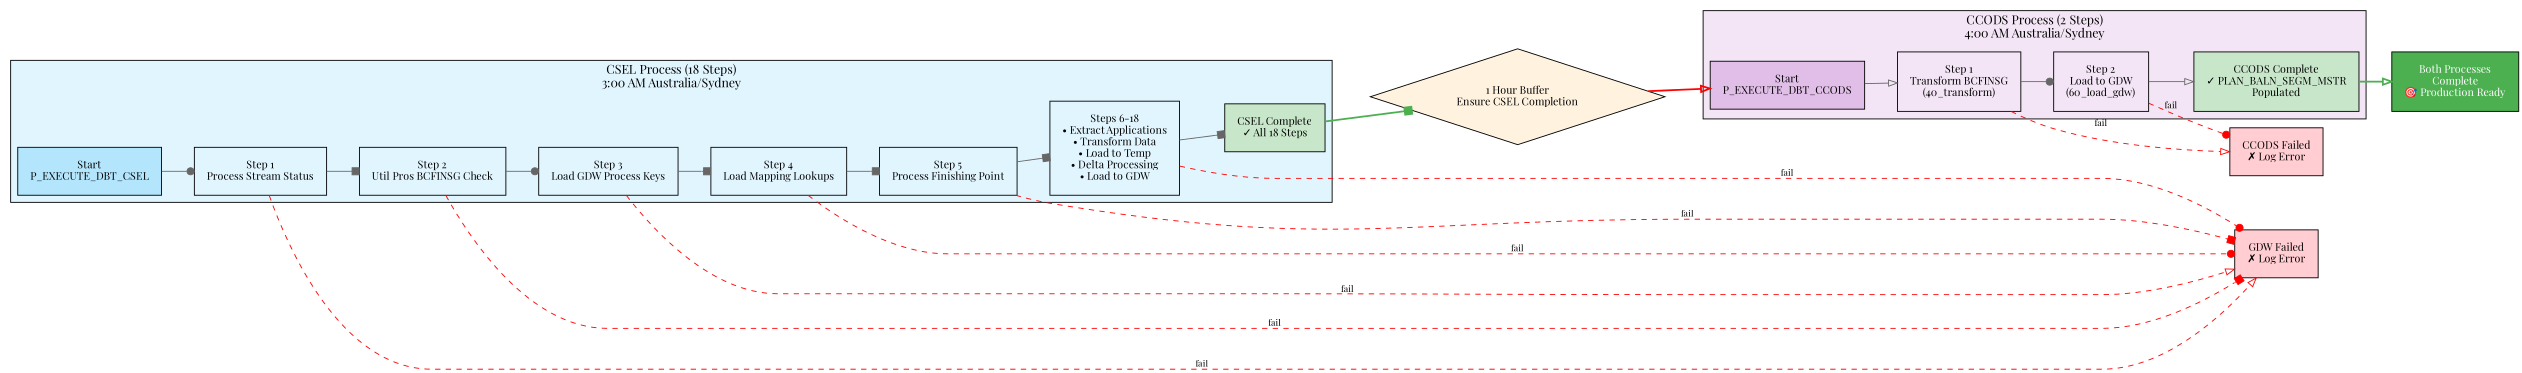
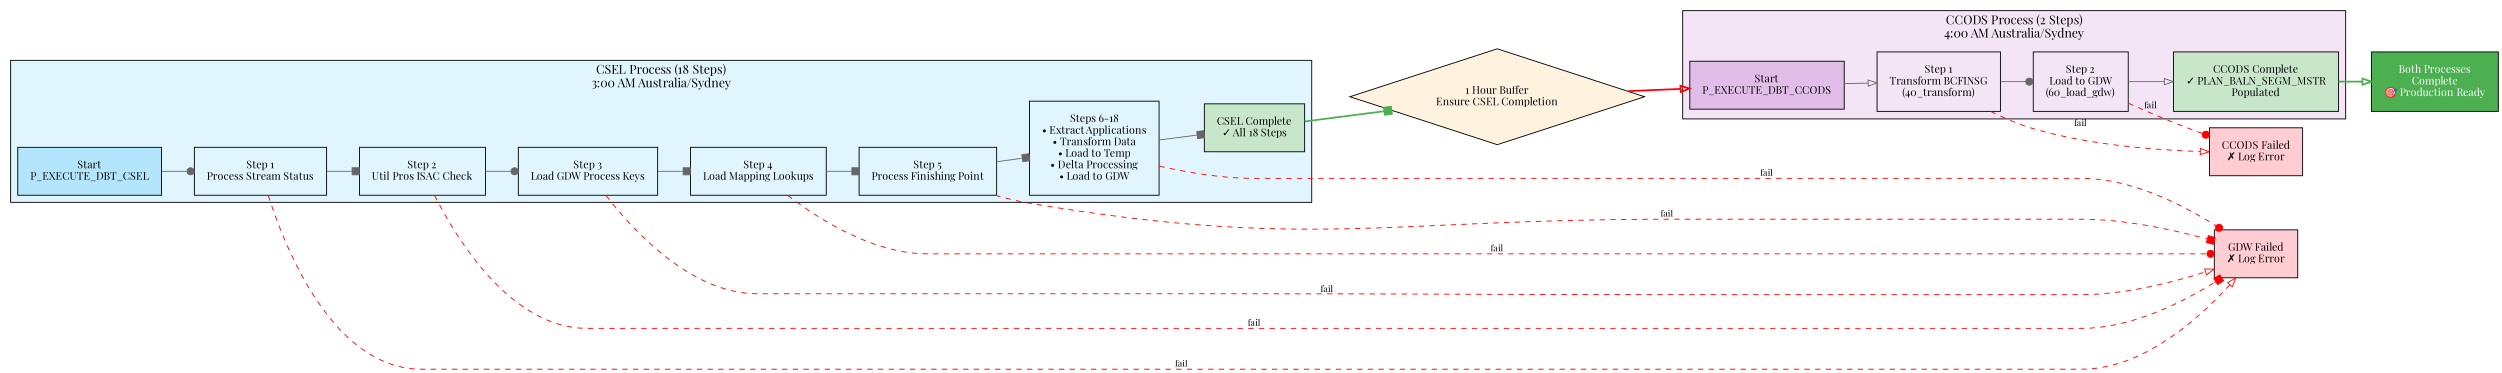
node "Step 2 Util Pros BCFINSG Check": label "Step 2 Util Pros BCFINSG Check" -> "Step 2 Util Pros ISAC Check"
